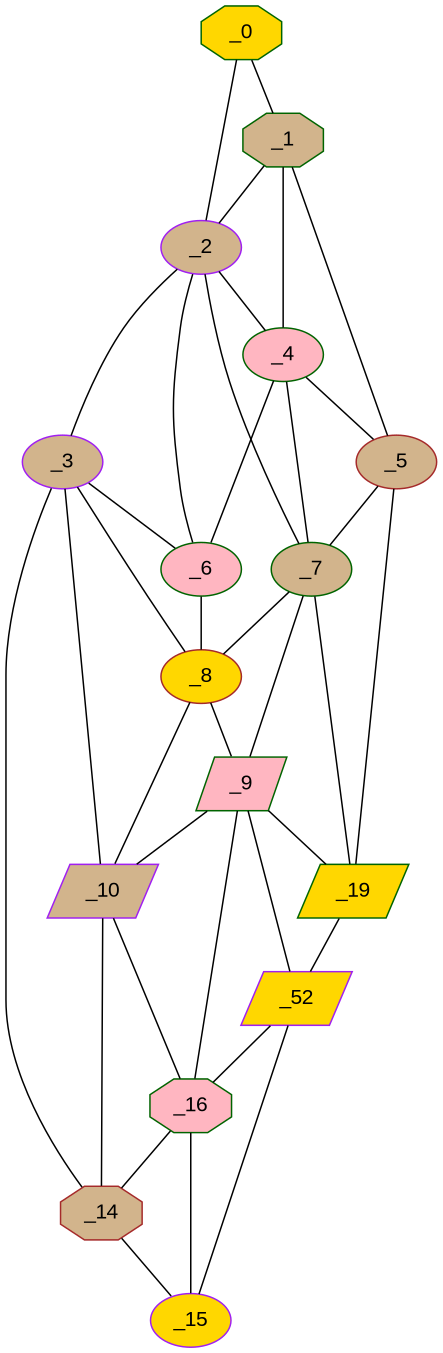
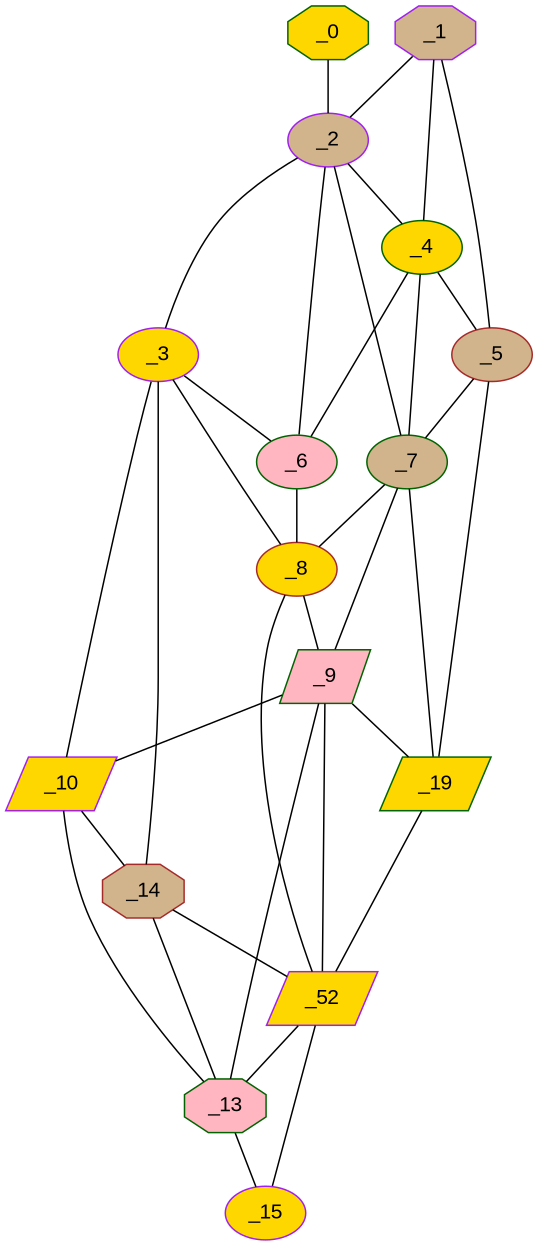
edge "_0" -- "_1": removed
node "_1": color darkgreen -> purple
node "_4": fillcolor lightpink -> gold
node "_3": fillcolor tan -> gold
edge "_8" -- "_10": now "_8" -- "_52"
node "_10": fillcolor tan -> gold
node "_16": label "_16" -> "_13"
edge "_14" -- "_15": now "_14" -- "_52"
